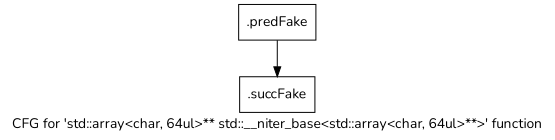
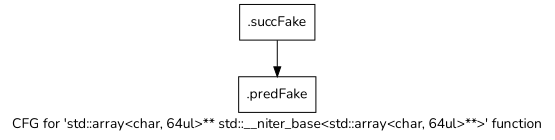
edge ".predFake" -> ".succFake": reversed
